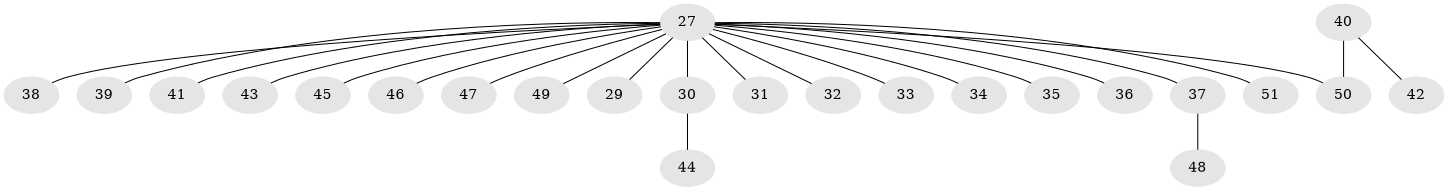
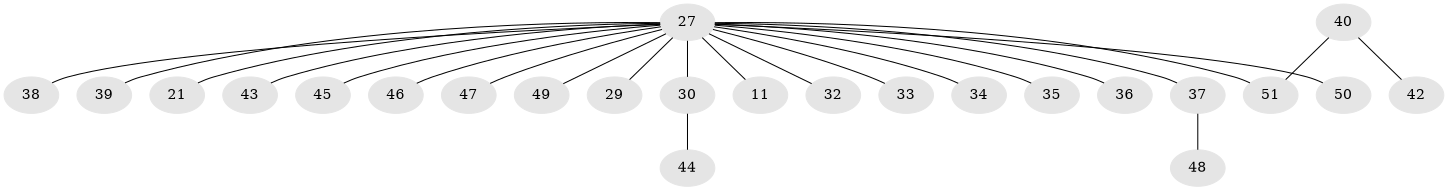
edge "40" -- "50": now "40" -- "51"
node "41": label "41" -> "21"
node "31": label "31" -> "11"
